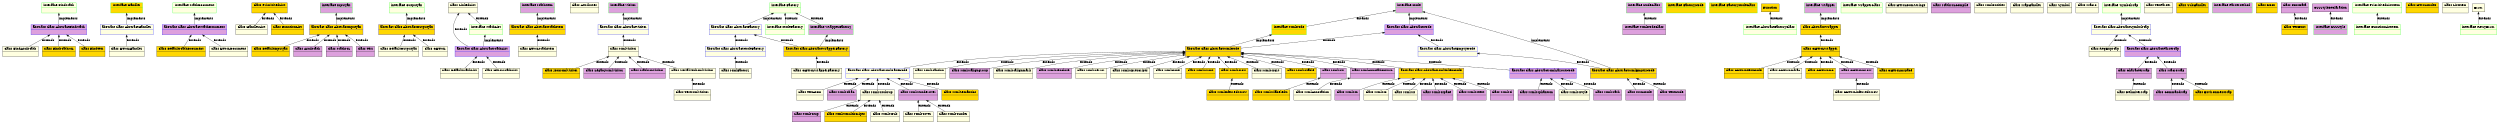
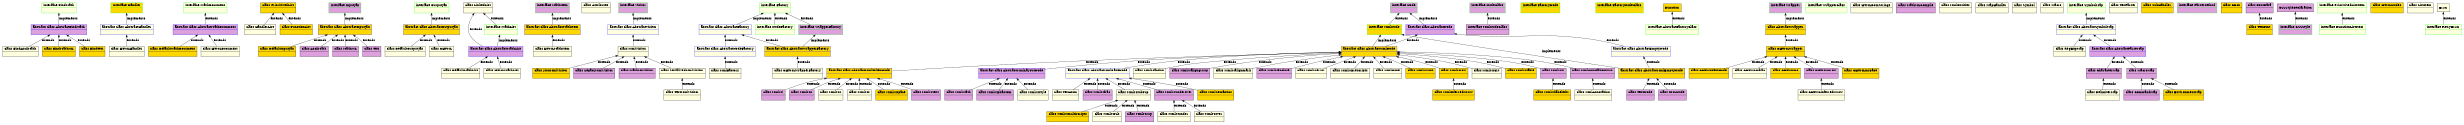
edge "abstract class AbstractMathDocument" -> "interface MathDocument": label "implements" -> "extends"
edge "abstract class AbstractMmlEmptyNode" -> "interface Node": now "abstract class AbstractMmlEmptyNode" -> "interface MmlNode"
node "class MmlMspace": fillcolor plum -> gold
